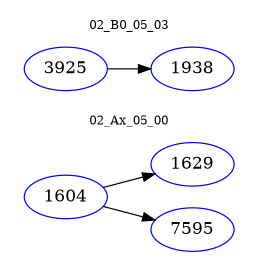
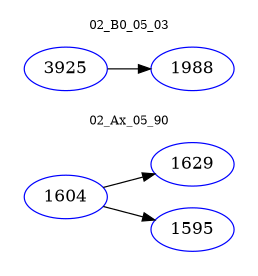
node "1938": label "1938" -> "1988"
cluster "02_Ax_05_00": label "02_Ax_05_00" -> "02_Ax_05_90"
node "7595": label "7595" -> "1595"
